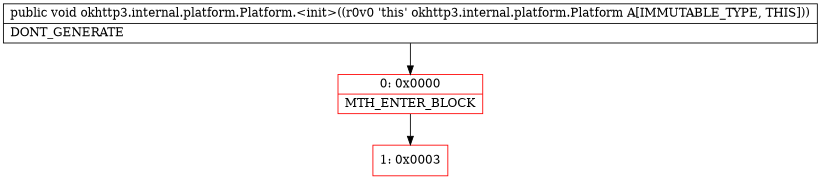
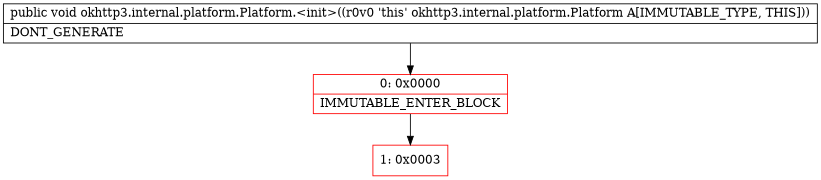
node "0: 0x0000": text "MTH_ENTER_BLOCK" -> "IMMUTABLE_ENTER_BLOCK"
